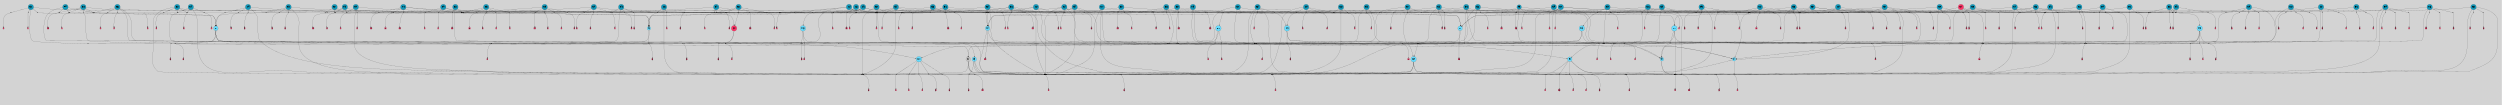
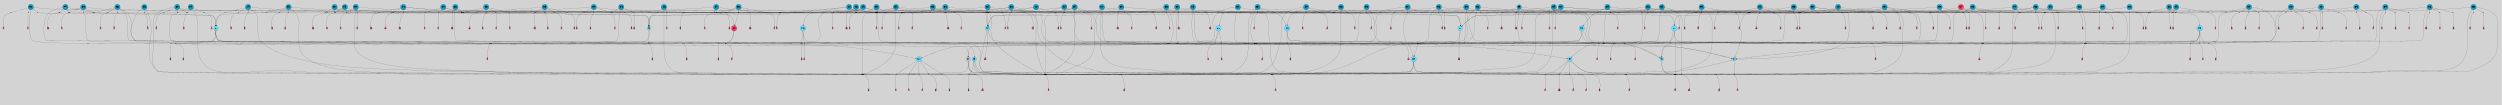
node "T253": added
